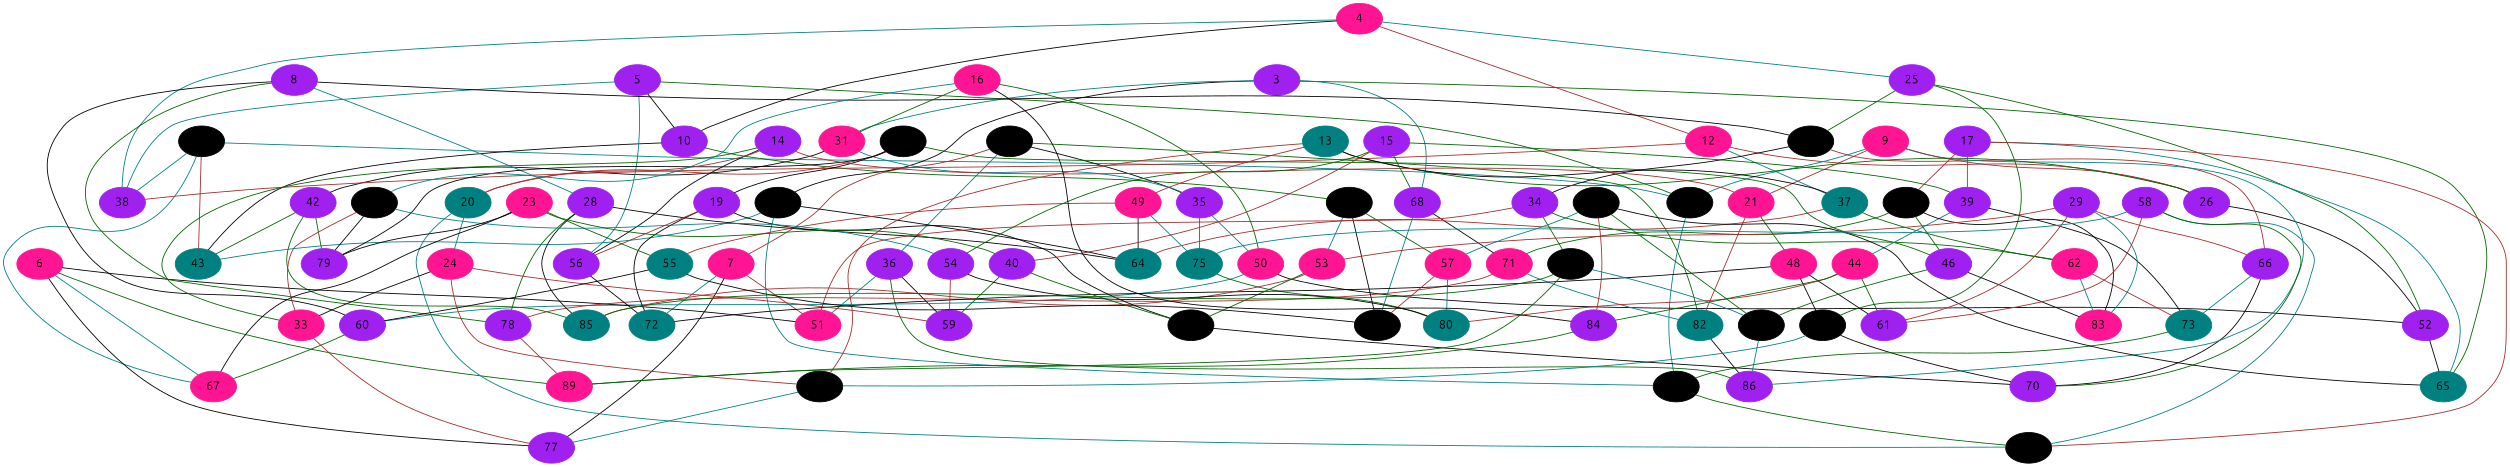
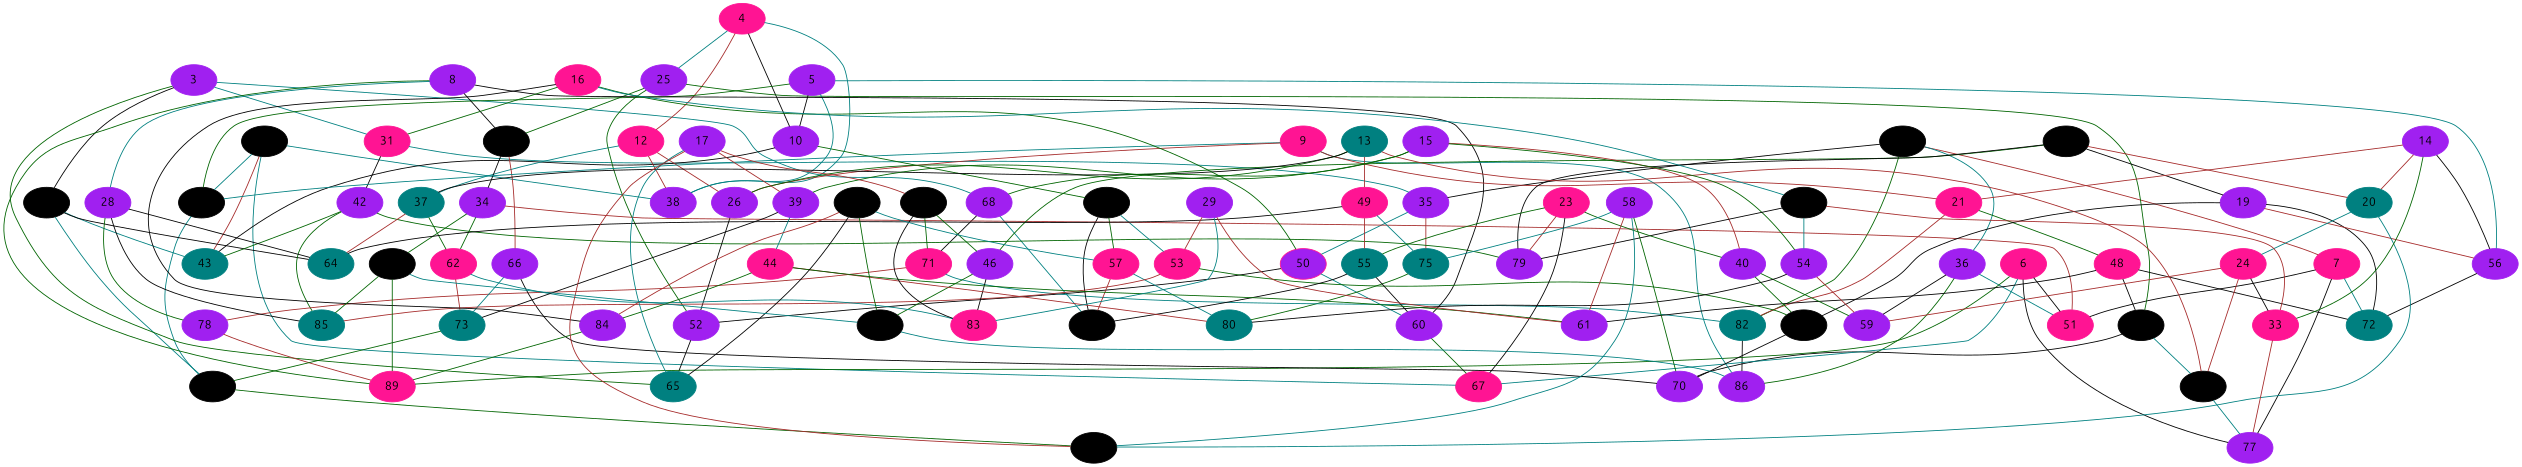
edge "29" -- "66": removed
edge "23" -- "79": color black -> brown
node "50": fillcolor deeppink -> purple
edge "8" -- "78": now "8" -- "89"
edge "7" -- "51": color brown -> black
